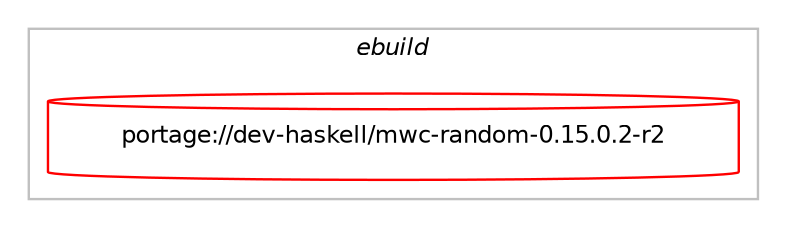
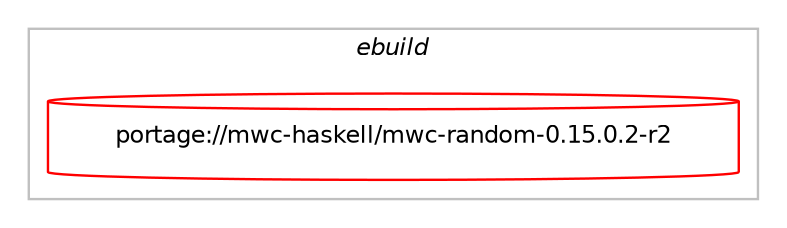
node "portage://dev-haskell/mwc-random-0.15.0.2-r2": label "portage://dev-haskell/mwc-random-0.15.0.2-r2" -> "portage://mwc-haskell/mwc-random-0.15.0.2-r2"
